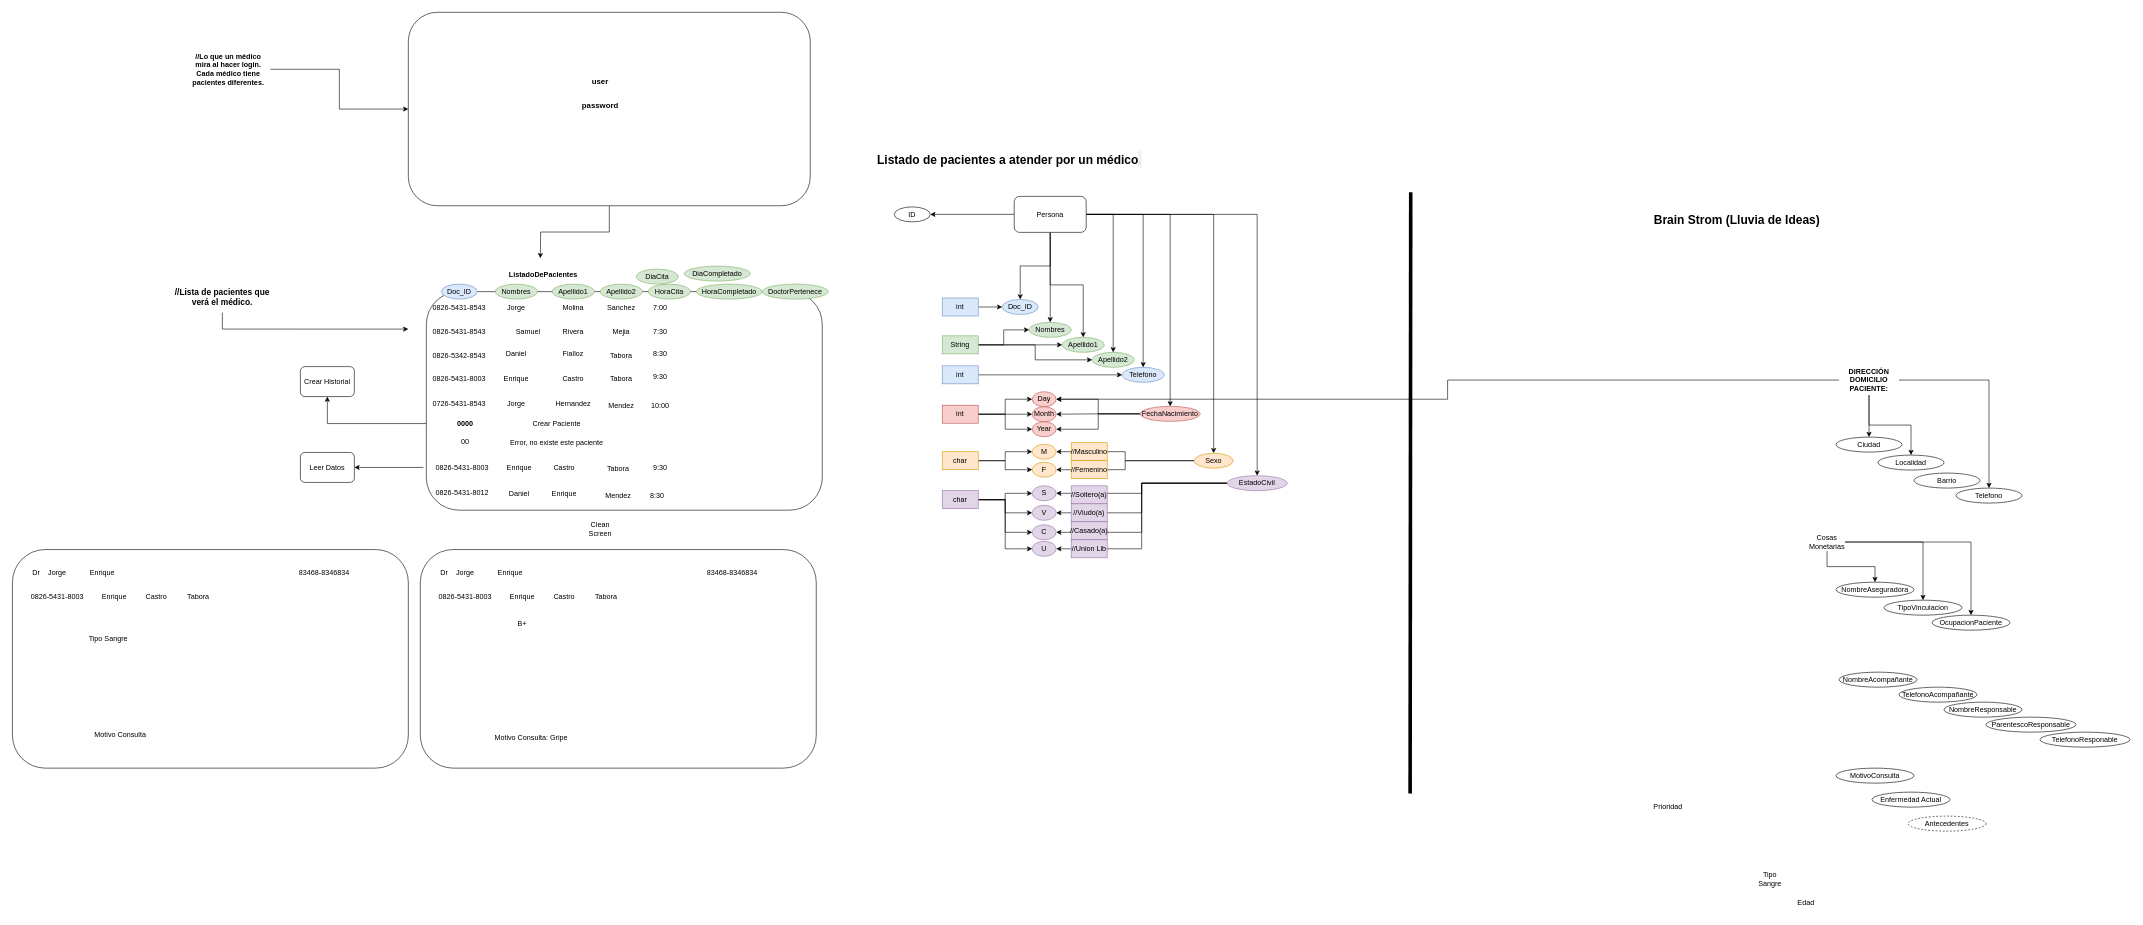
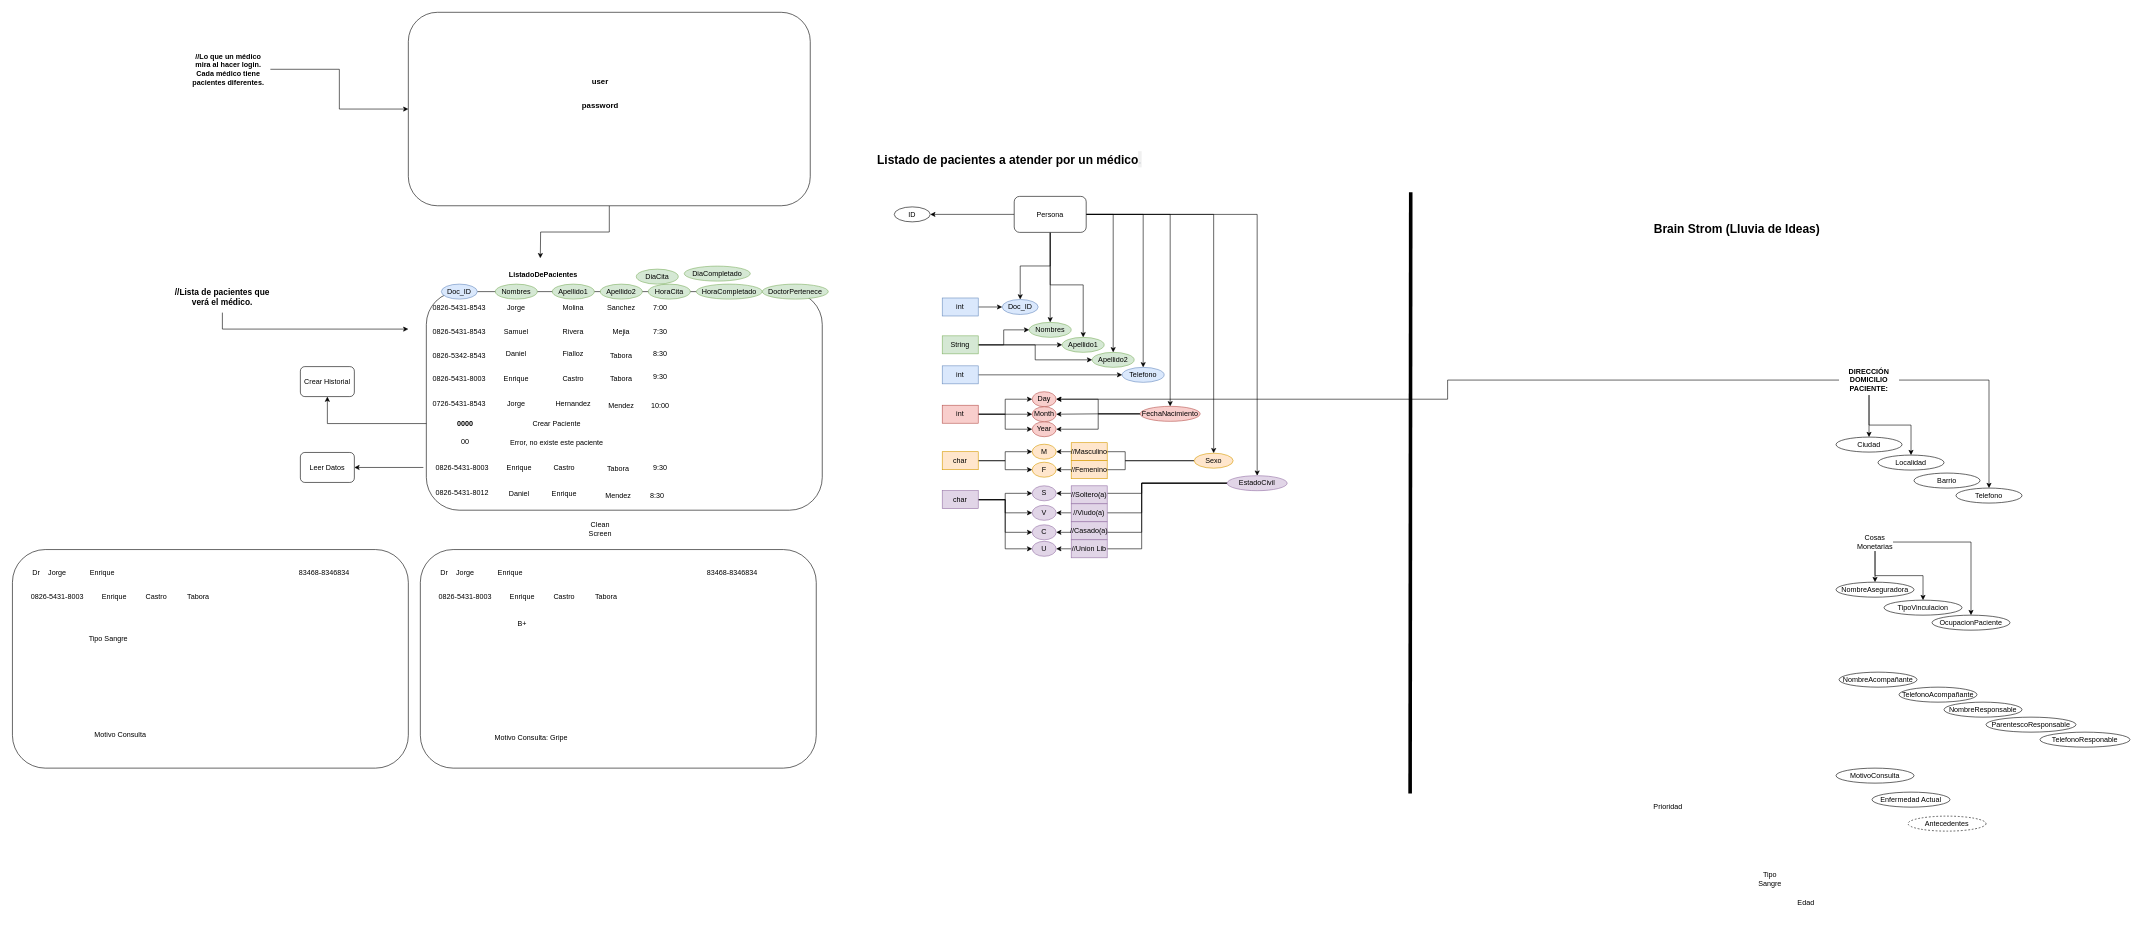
node "Brain Strom (Lluvia de Ideas)": moved (1737, 219) -> (1737, 228)
node "Samuel": moved (528, 332) -> (516, 332)
node "Cosas Monetarias": moved (1827, 542) -> (1875, 542)
